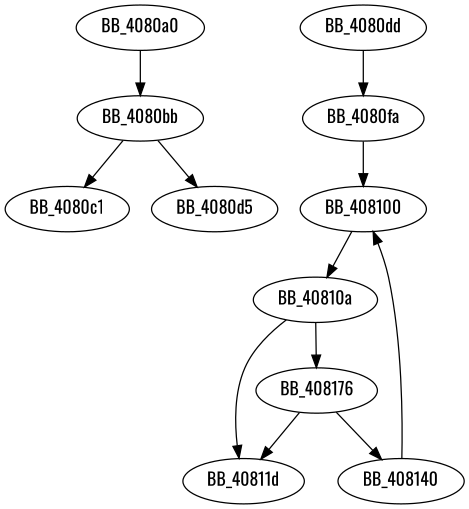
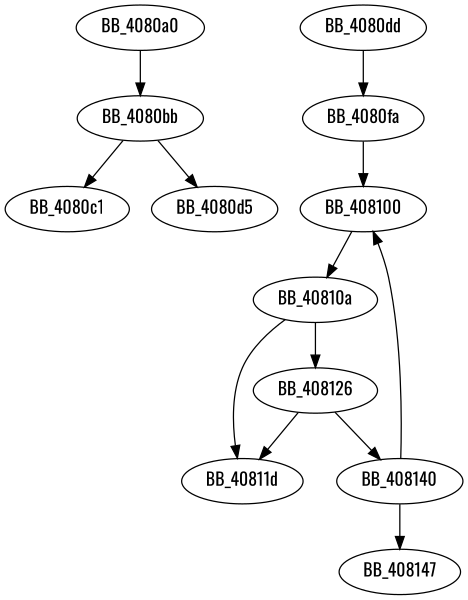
node "BB_408176": label "BB_408176" -> "BB_408126"
node "BB_408147": added
